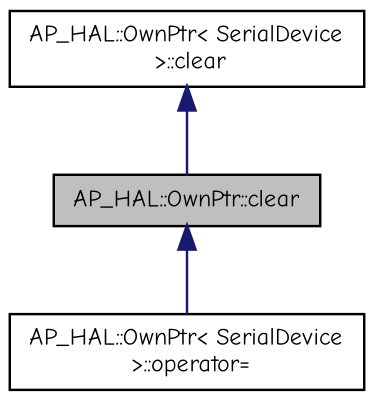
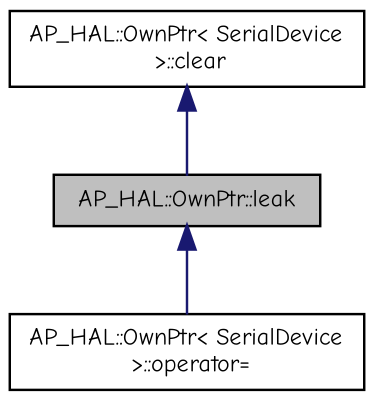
node "AP_HAL::OwnPtr::clear": label "AP_HAL::OwnPtr::clear" -> "AP_HAL::OwnPtr::leak"
